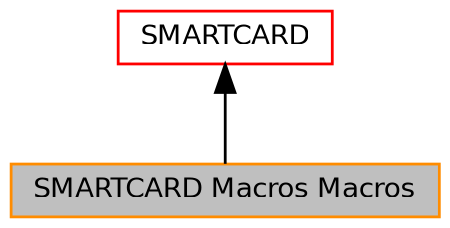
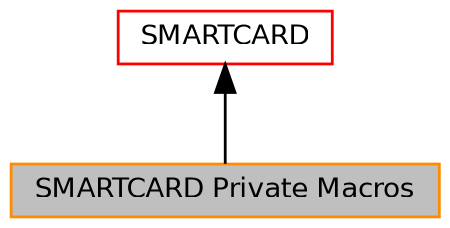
node "SMARTCARD Macros Macros": label "SMARTCARD Macros Macros" -> "SMARTCARD Private Macros"
